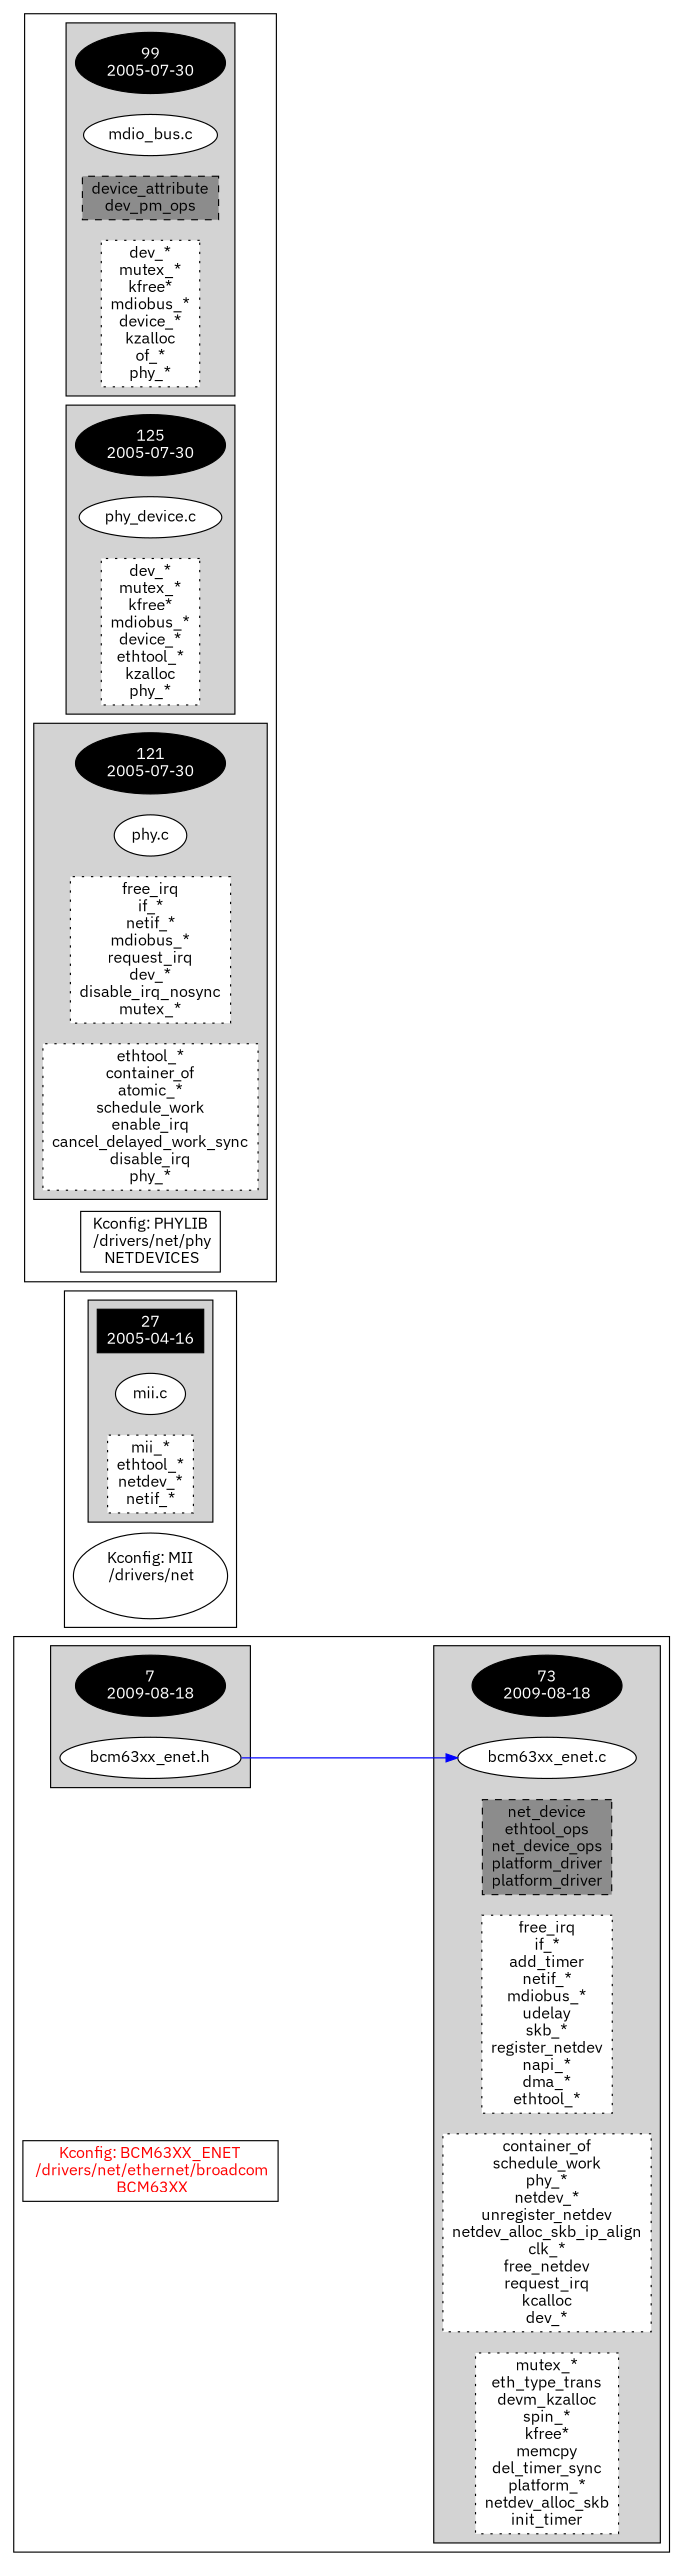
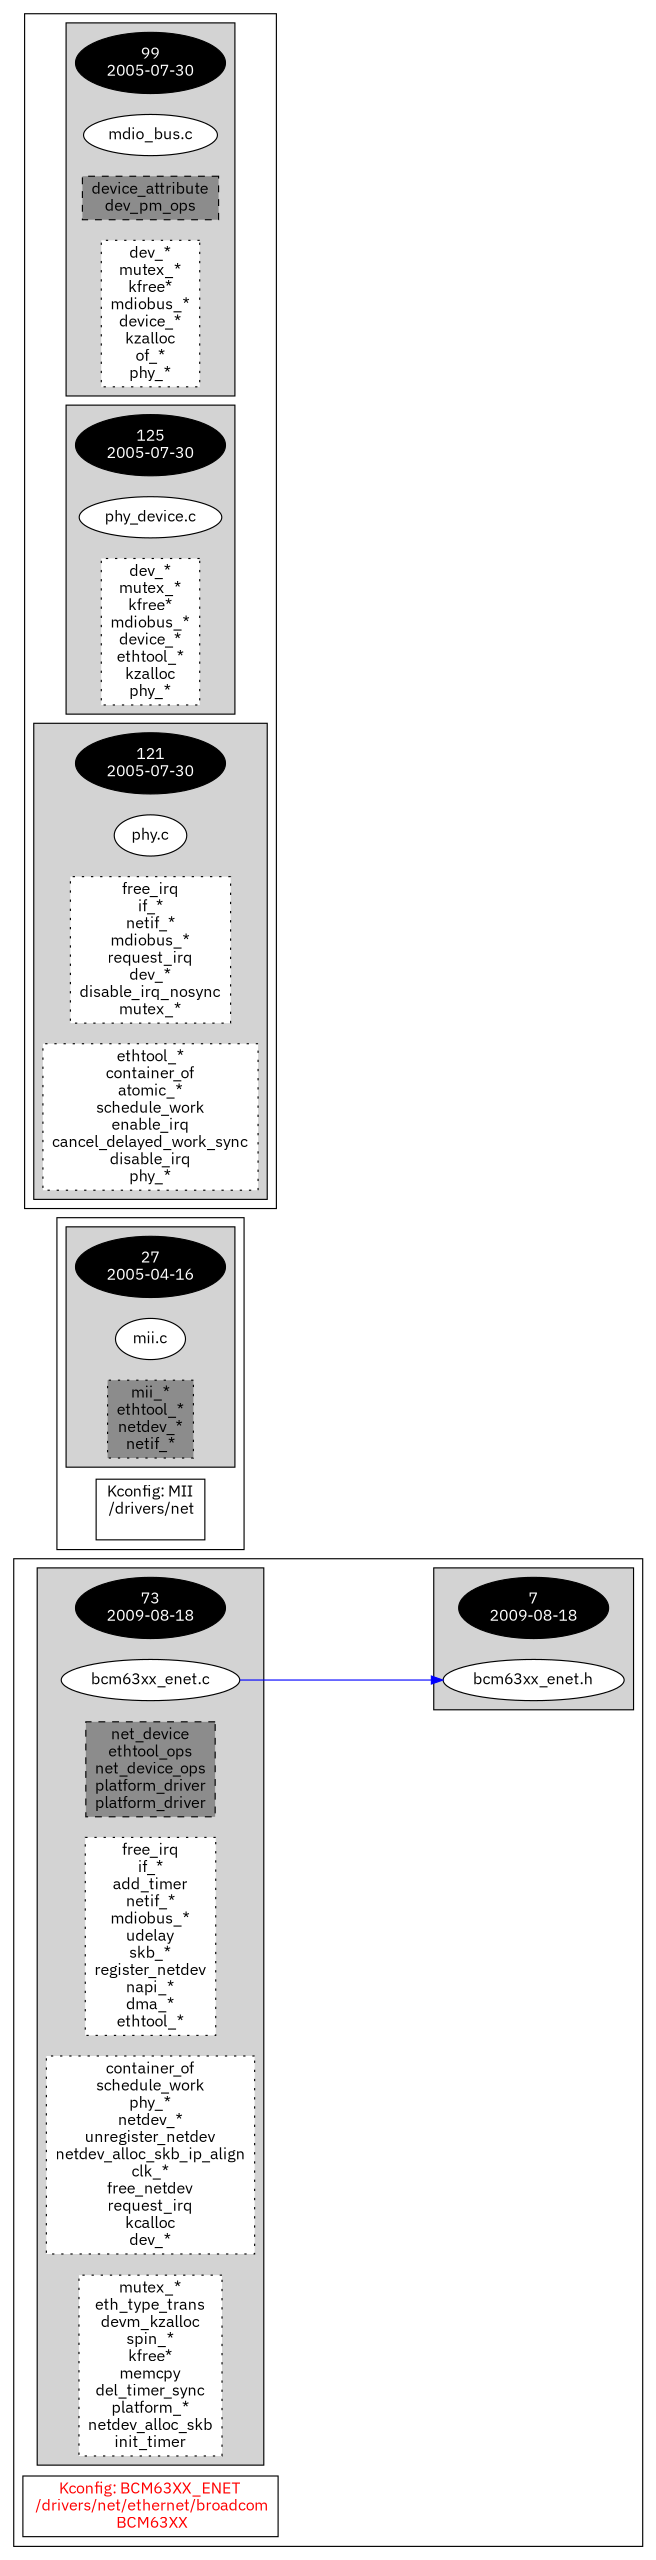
node "Kconfig: PHYLIB /drivers/net/phy NETDEVICES": removed
node "27 2005-04-16": shape box -> ellipse
node "mii_* ethtool_* netdev_* netif_*": fillcolor white -> grey55
node "Kconfig: MII /drivers/net": shape ellipse -> box
edge "bcm63xx_enet.h" -> "bcm63xx_enet.c": reversed
